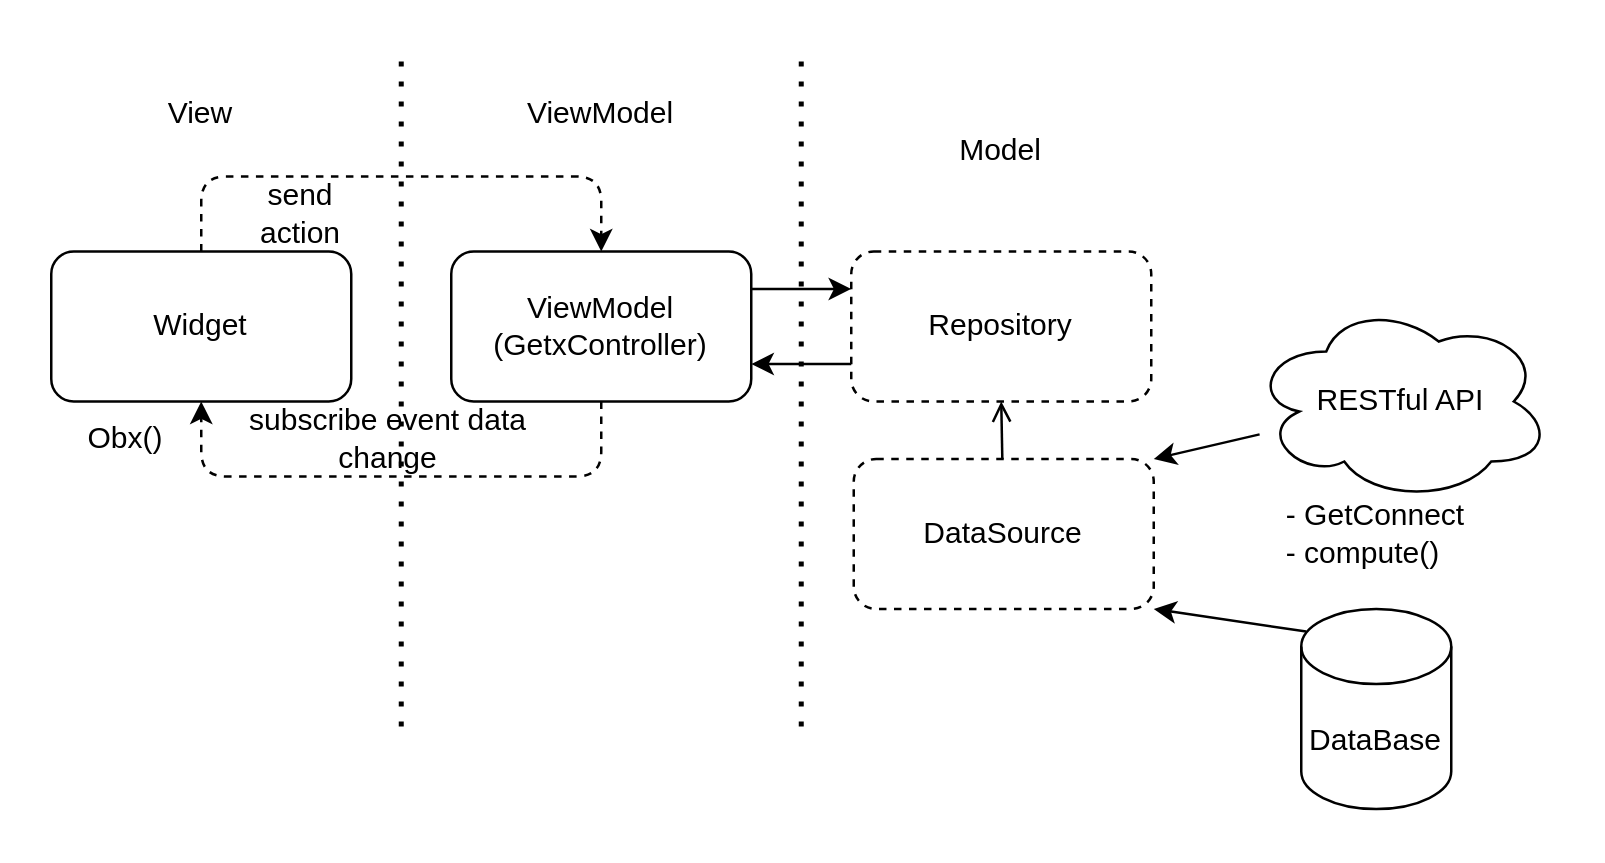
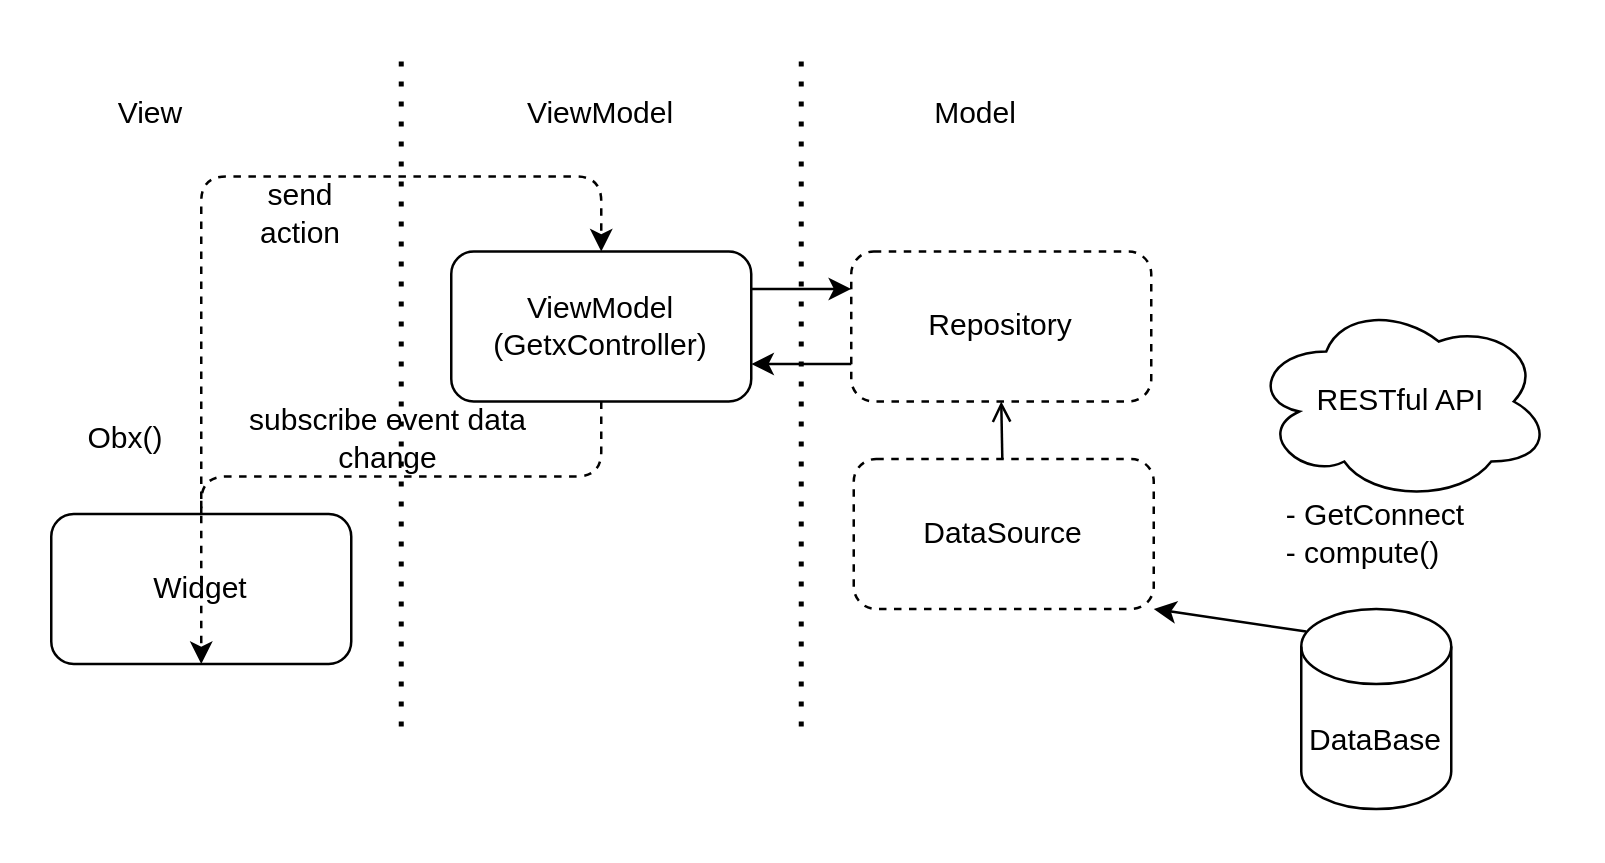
node "View": moved (201, 114) -> (151, 114)
node "Model": moved (1001, 151) -> (976, 114)
node "Widget": moved (201, 326) -> (201, 589)
edge "RESTful API" -> "DataSource": removed
